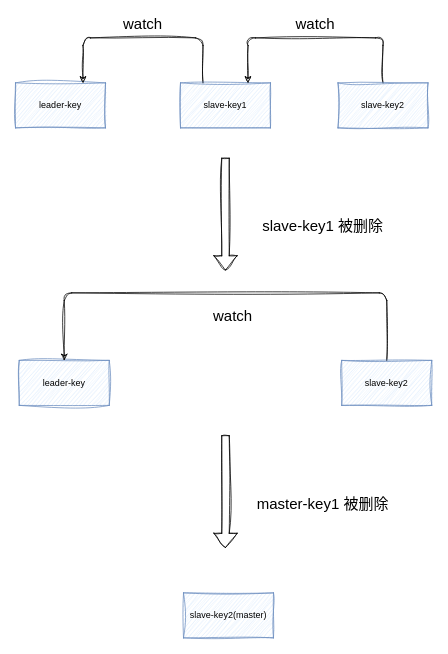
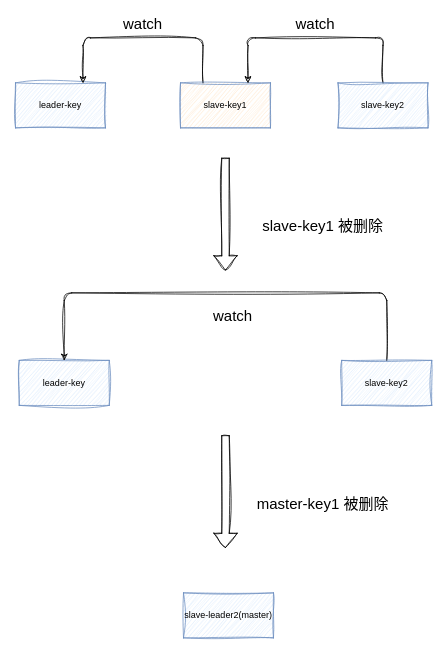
node "slave-key1": fillcolor #dae8fc -> #ffe6cc
node "slave-key2(master)": label "slave-key2(master)" -> "slave-leader2(master)"
